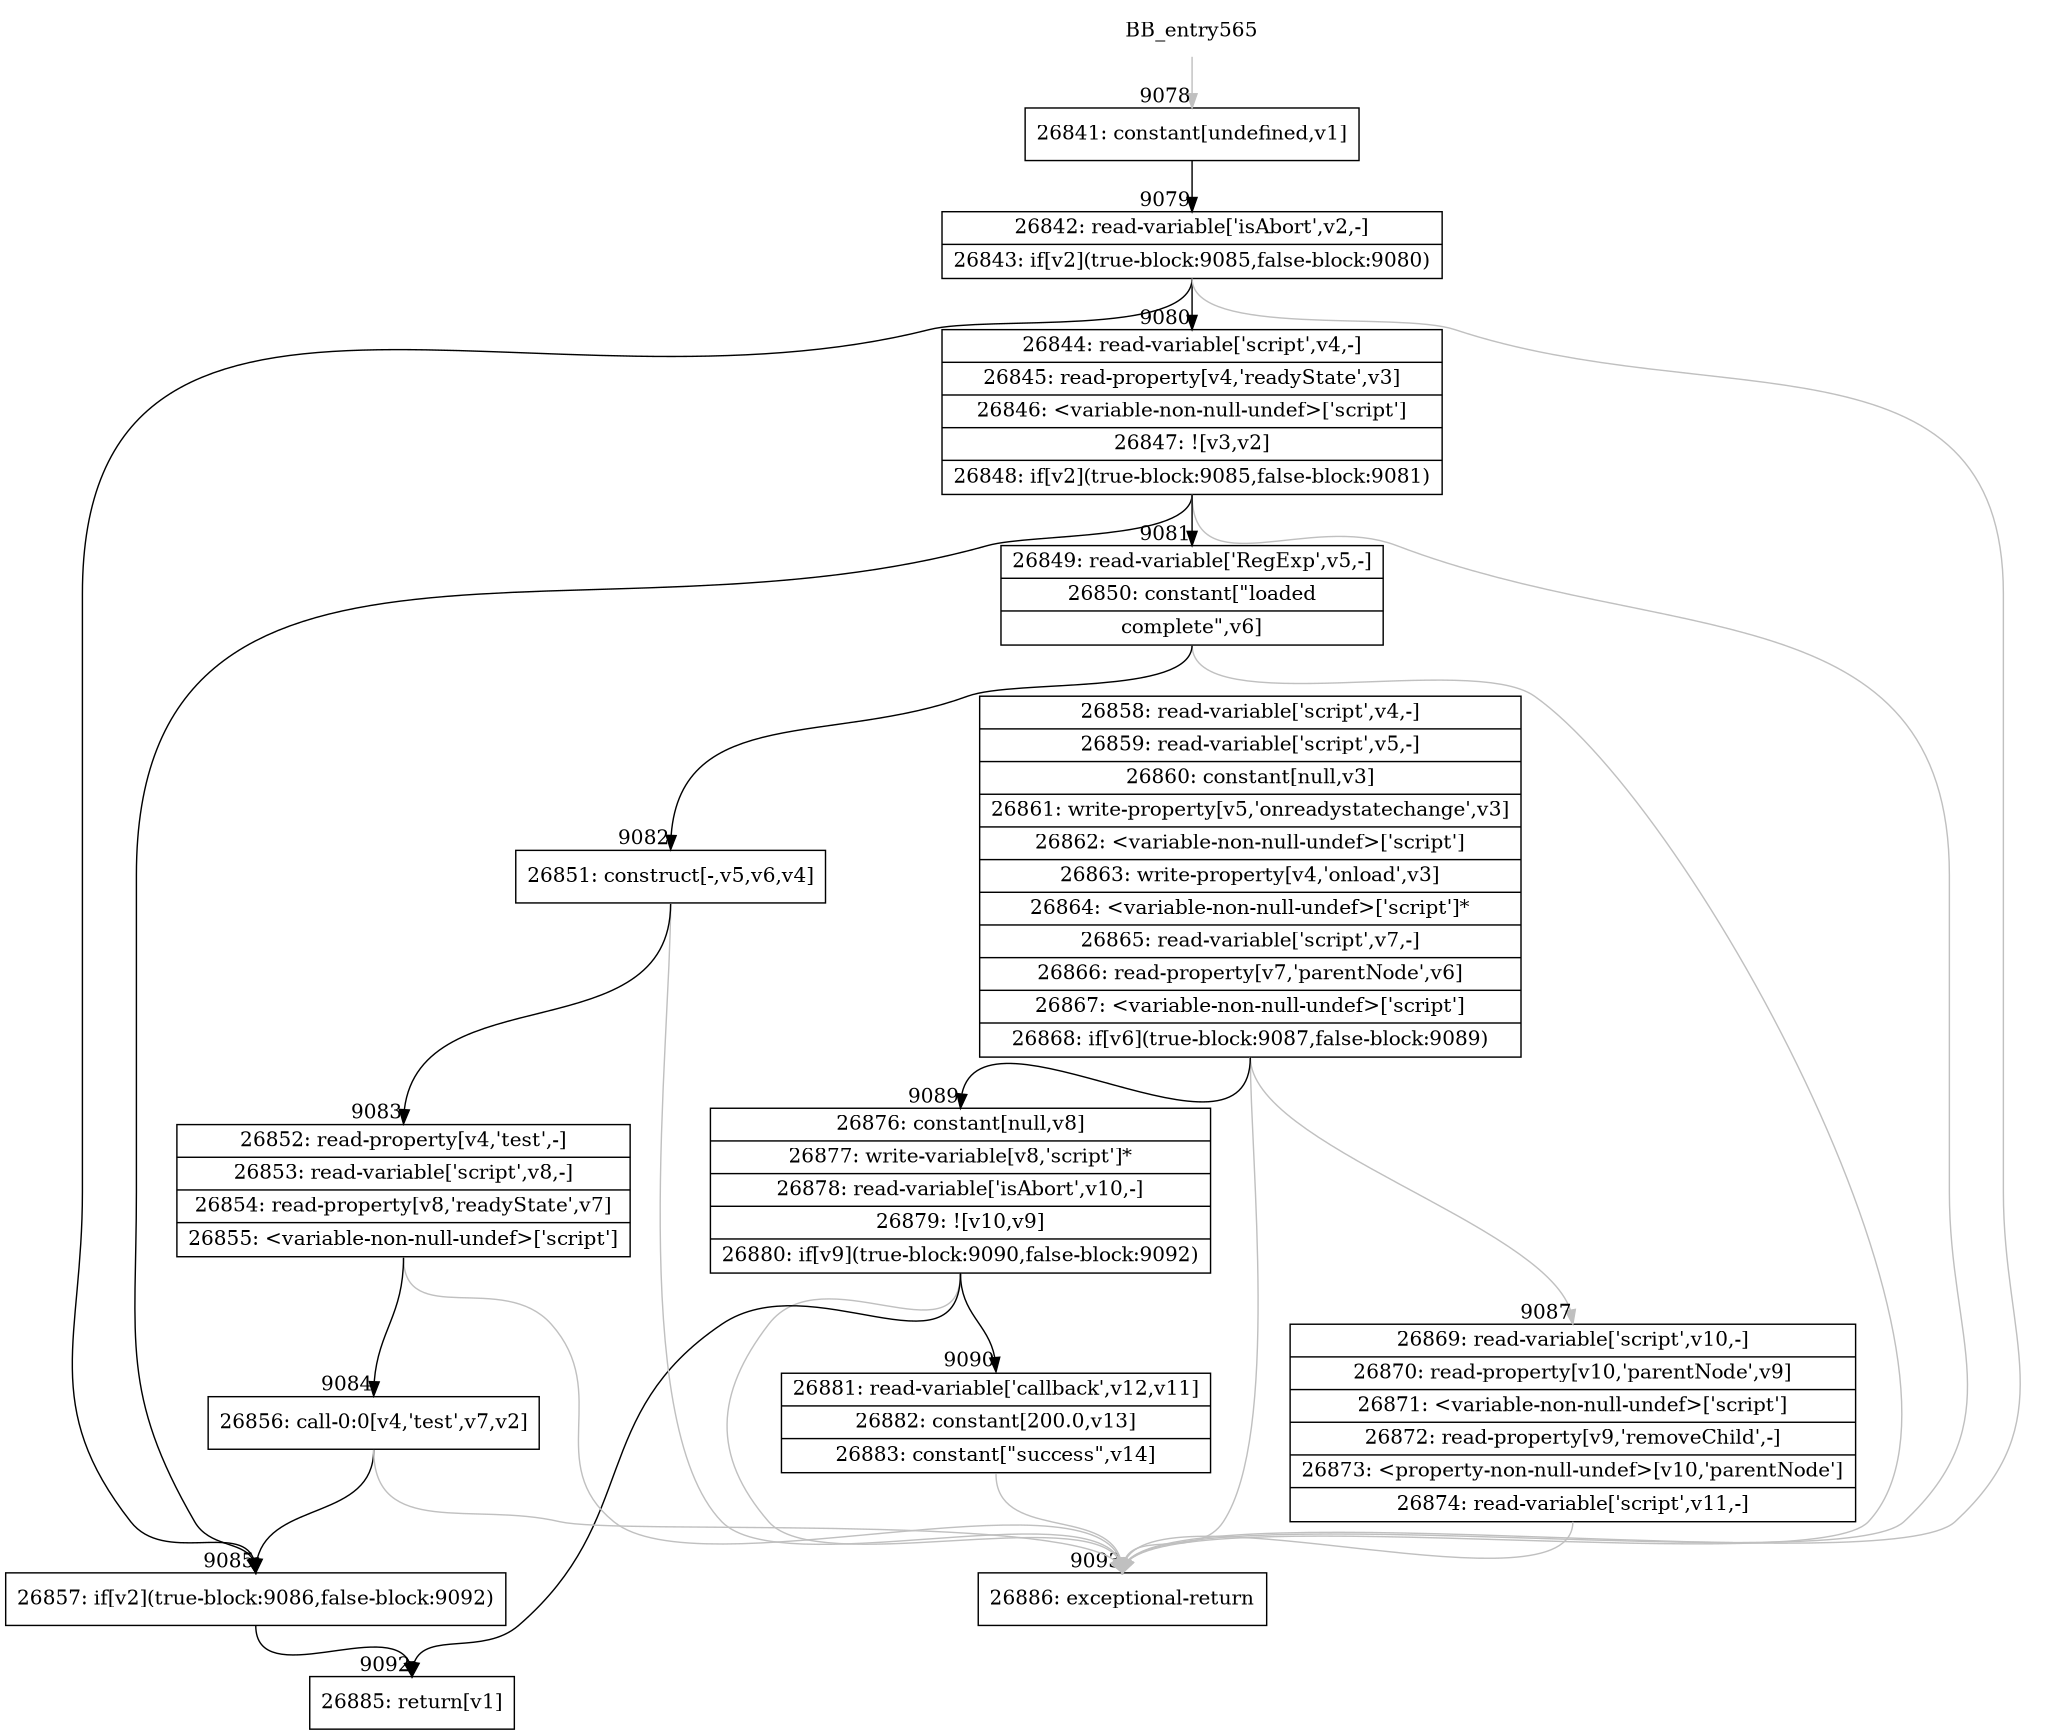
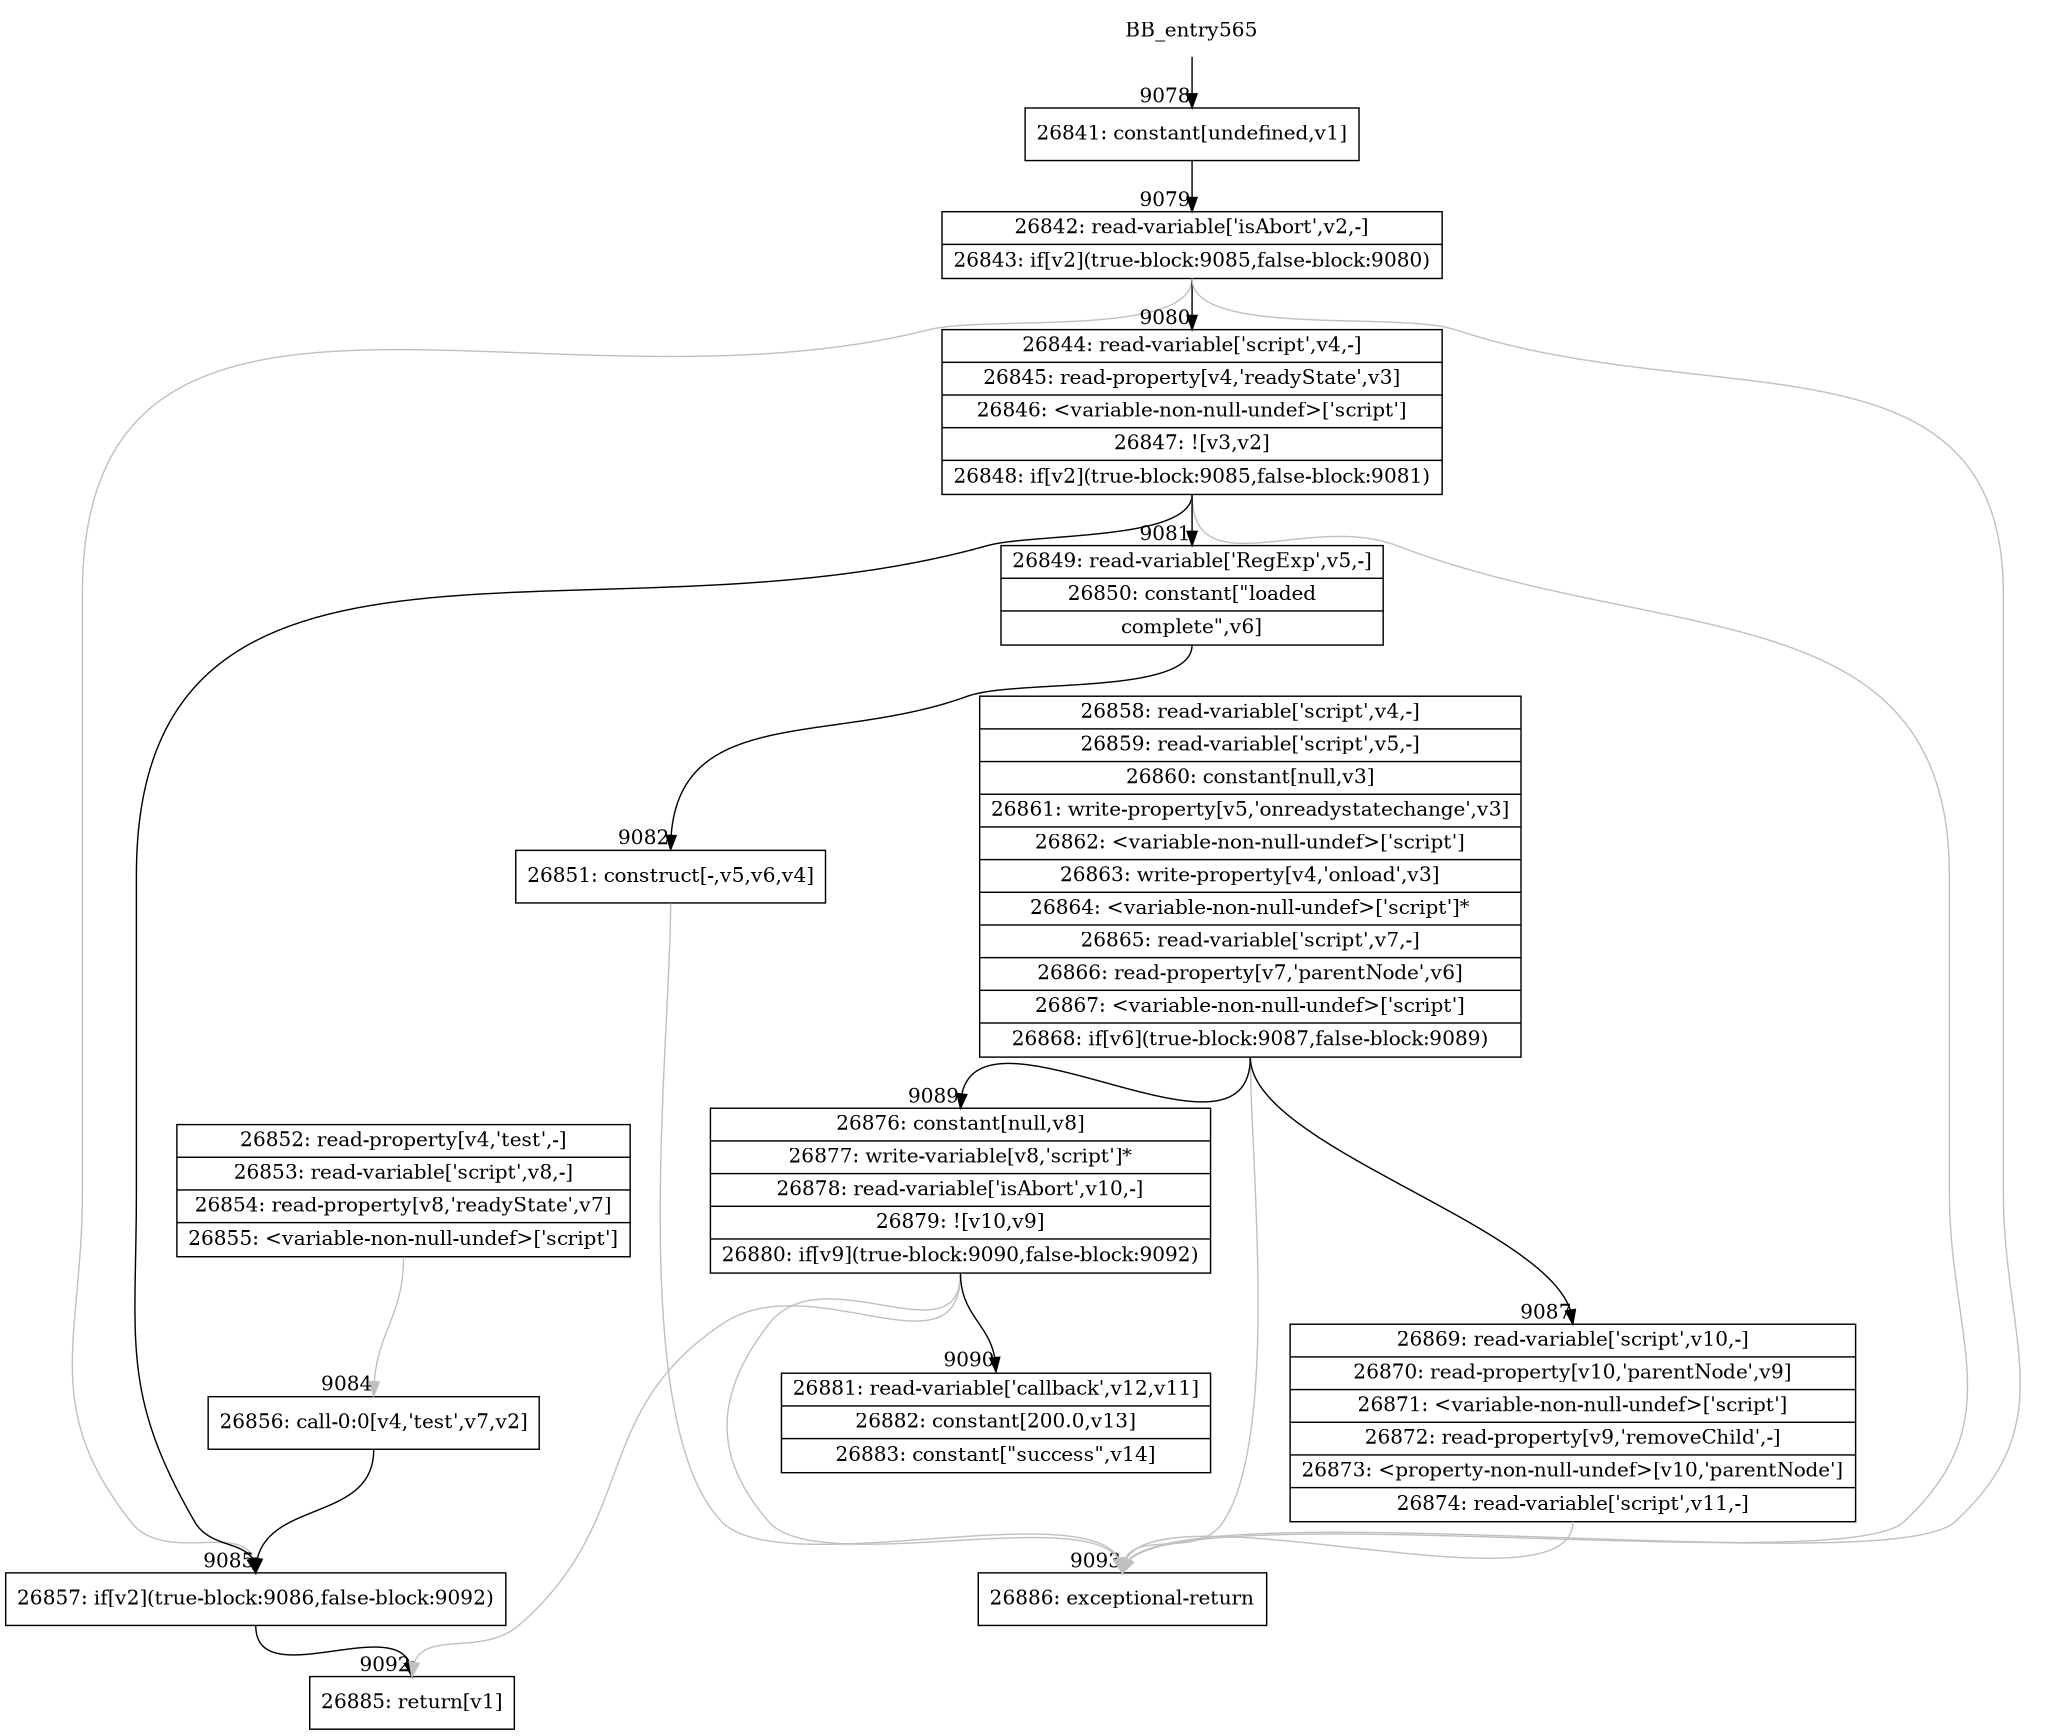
edge "BB_entry565" -> "26841: constant[undefined,v1]": color gray -> black
edge "26842: read-variable['isAbort',v2,-]" -> "26857: if[v2](true-block:9086,false-block:9092)": color black -> gray
edge "26851: construct[-,v5,v6,v4]" -> "26852: read-property[v4,'test',-]": removed
edge "26858: read-variable['script',v4,-]" -> "26869: read-variable['script',v10,-]": color gray -> black
edge "26849: read-variable['RegExp',v5,-]" -> "26886: exceptional-return": removed
edge "26852: read-property[v4,'test',-]" -> "26856: call-0:0[v4,'test',v7,v2]": color black -> gray
edge "26876: constant[null,v8]" -> "26885: return[v1]": color black -> gray
edge "26881: read-variable['callback',v12,v11]" -> "26886: exceptional-return": removed
edge "26856: call-0:0[v4,'test',v7,v2]" -> "26886: exceptional-return": removed
edge "26852: read-property[v4,'test',-]" -> "26886: exceptional-return": removed
